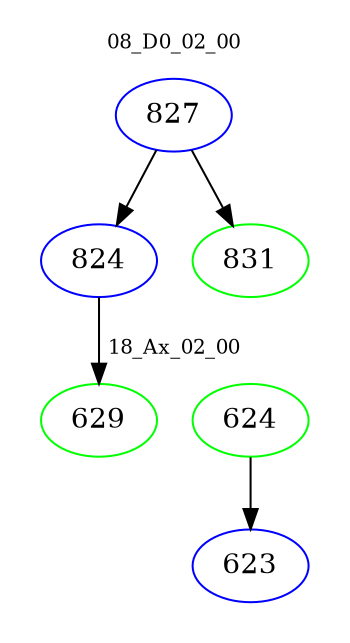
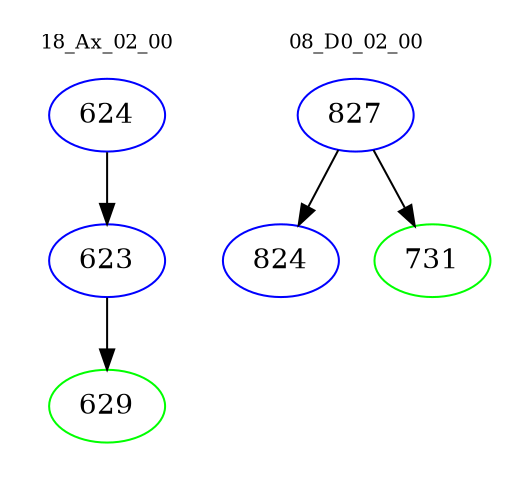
node "831": label "831" -> "731"
edge "824" -> "629": now "623" -> "629"
node "624": color green -> blue
